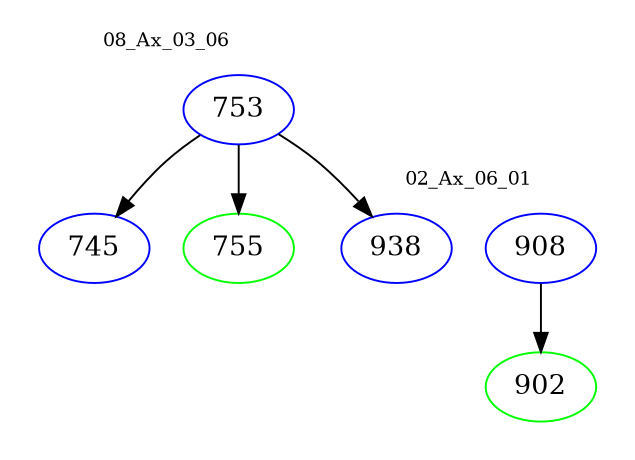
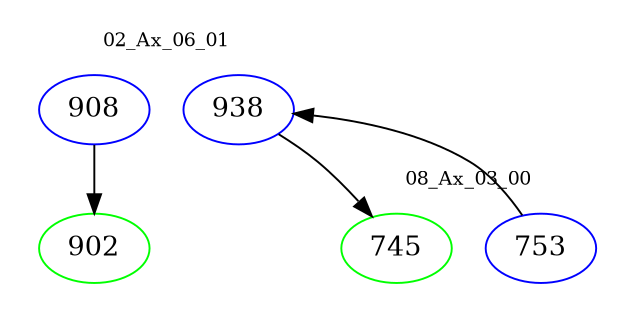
cluster "08_Ax_03_06": label "08_Ax_03_06" -> "08_Ax_03_00"
edge "753" -> "745": now "938" -> "745"
node "745": color blue -> green
node "755": removed
